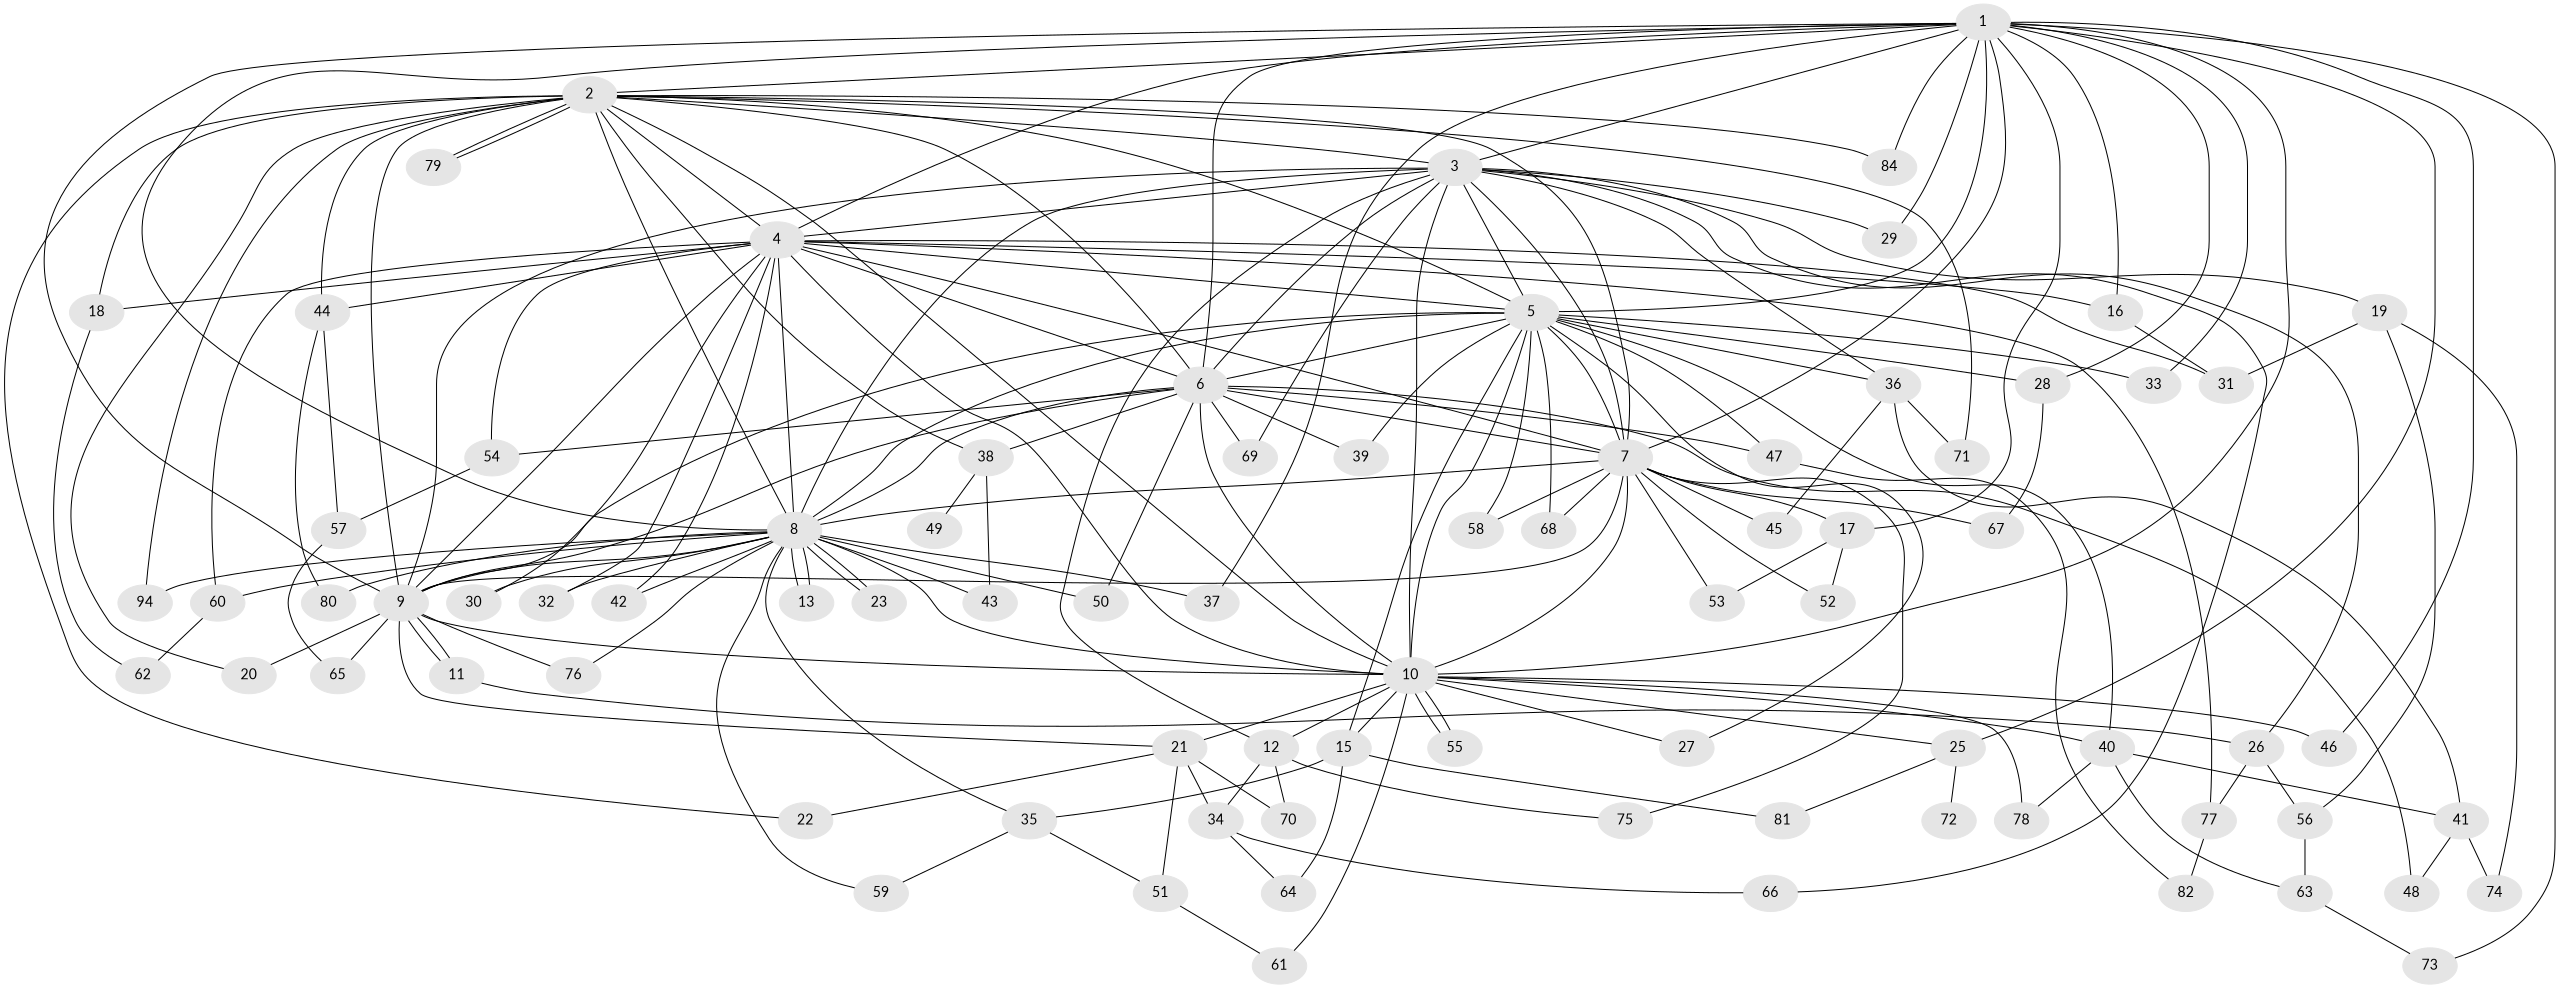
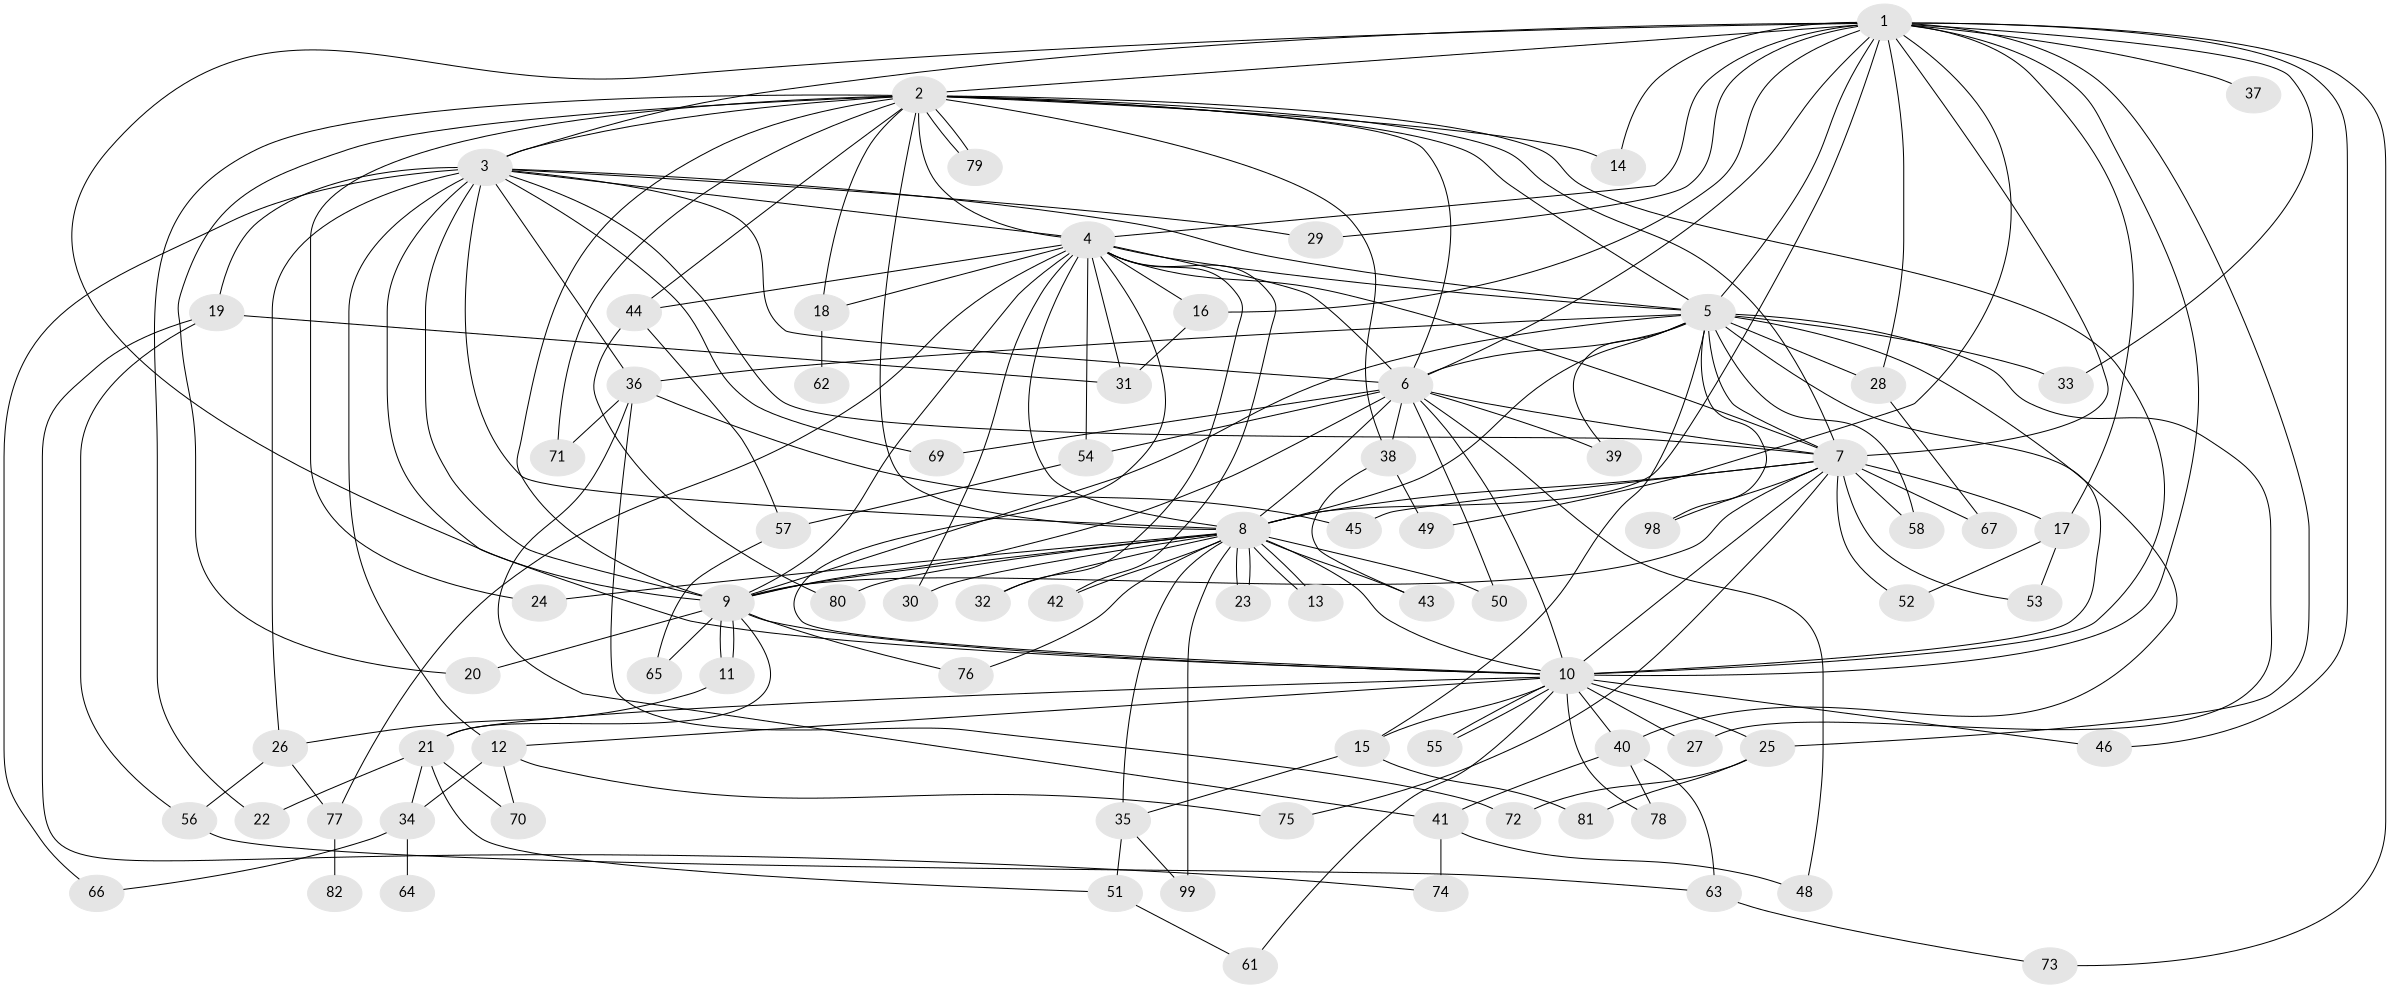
node "84": label "84" -> "14"
edge "1" -- "49": added
node "47": removed
node "68": label "68" -> "98"
edge "8" -- "37": removed
node "94": label "94" -> "24"
node "60": removed
edge "36" -- "72": added
edge "15" -- "64": removed
node "59": label "59" -> "99"
